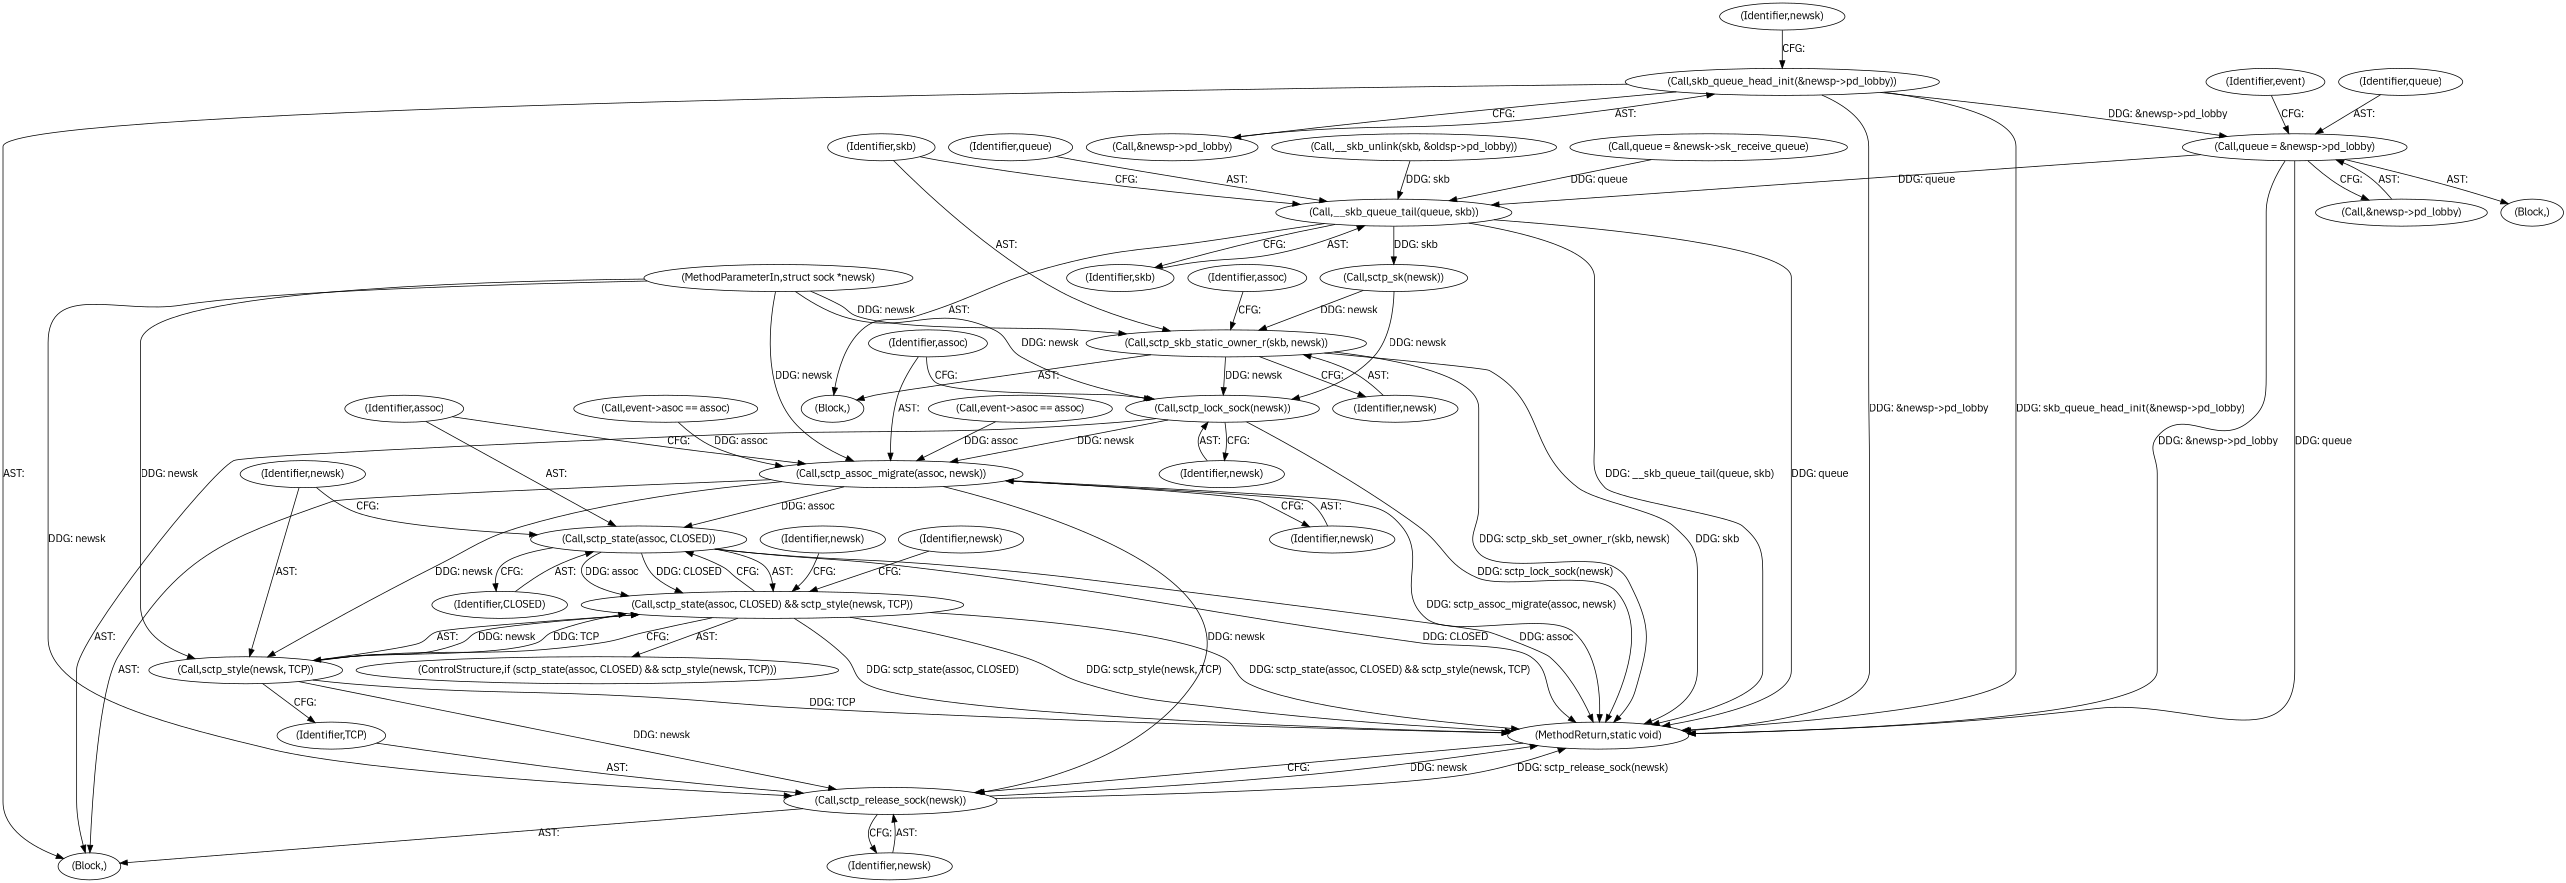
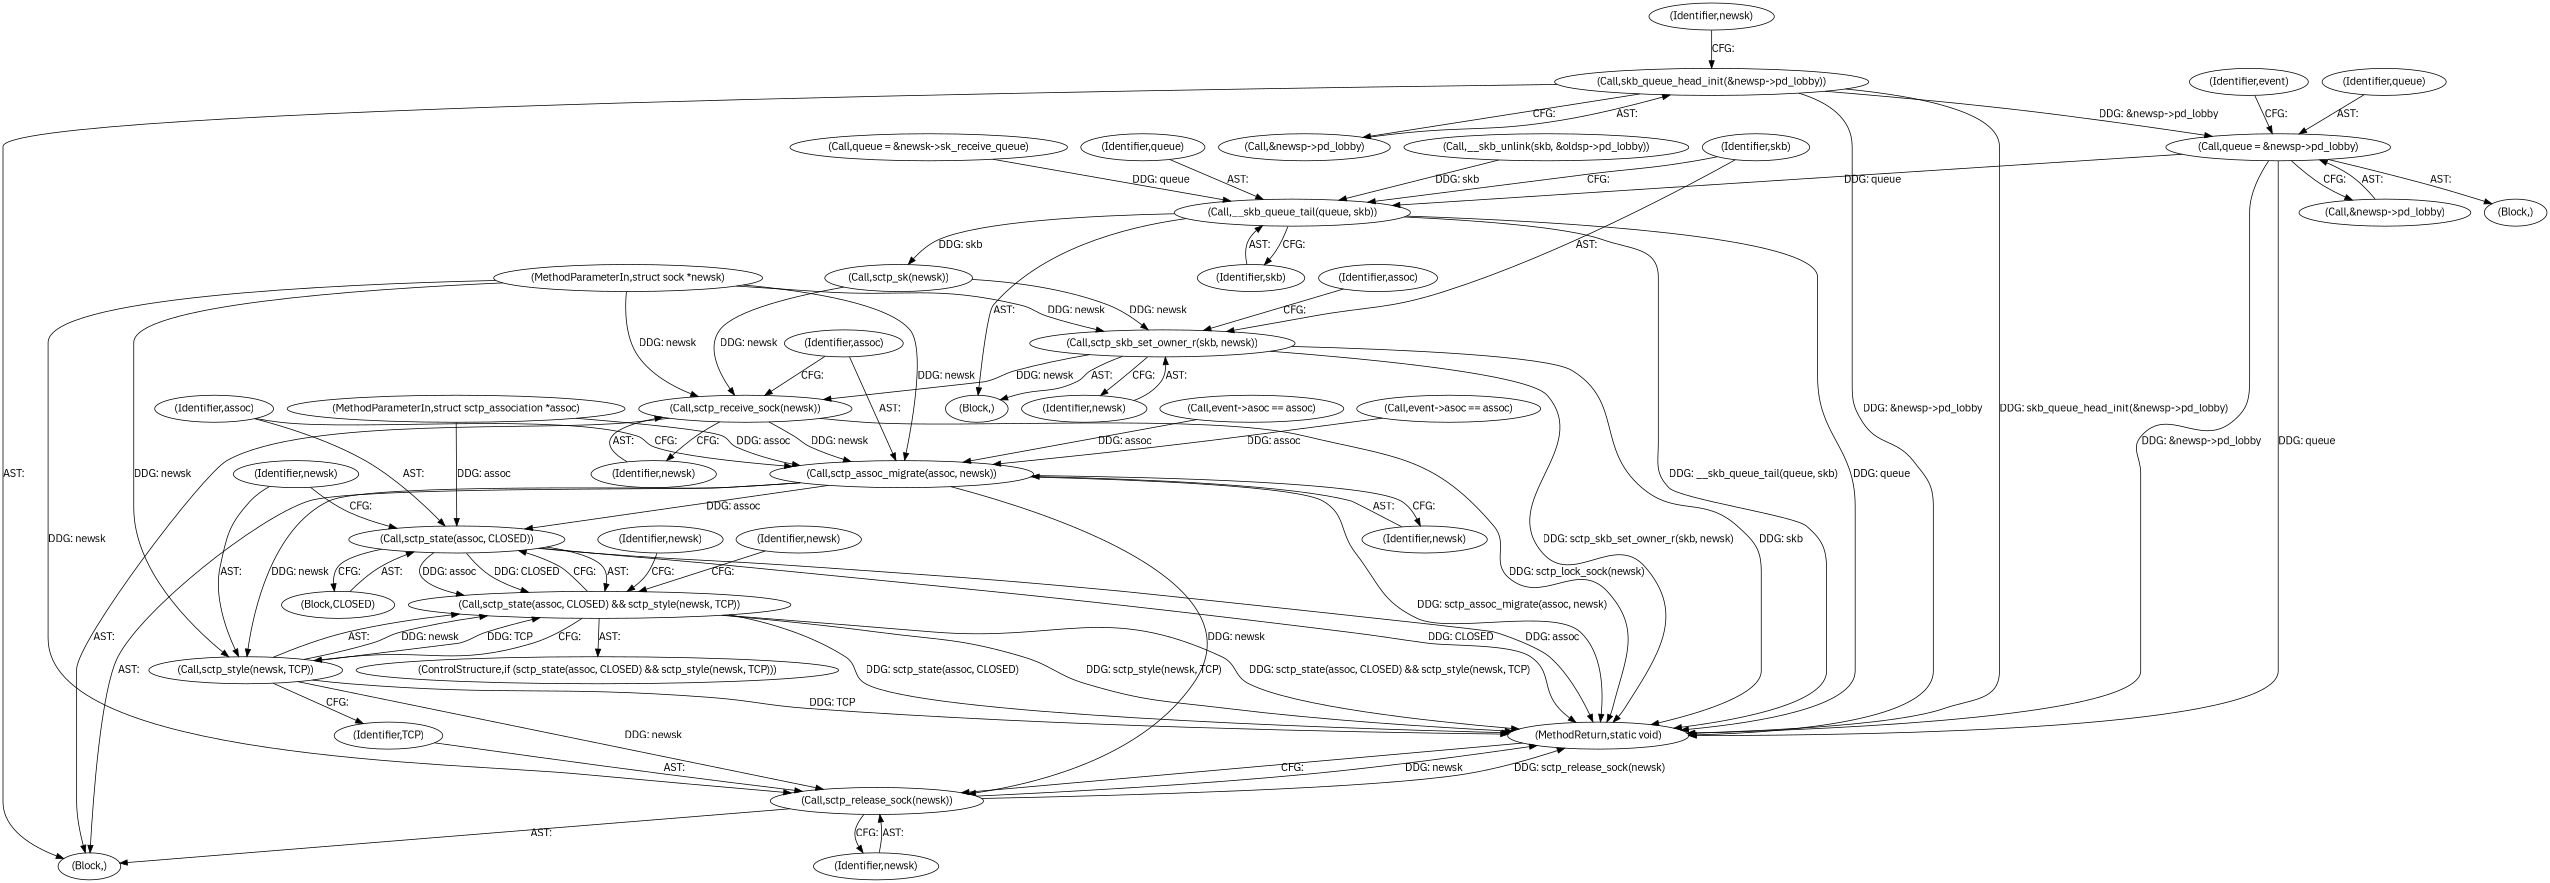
node "(Call,sctp_skb_static_owner_r(skb, newsk))": label "(Call,sctp_skb_static_owner_r(skb, newsk))" -> "(Call,sctp_skb_set_owner_r(skb, newsk))"
node "(MethodParameterIn,struct sctp_association *assoc)": added
node "(Call,sctp_lock_sock(newsk))": label "(Call,sctp_lock_sock(newsk))" -> "(Call,sctp_receive_sock(newsk))"
node "(Identifier,CLOSED)": label "(Identifier,CLOSED)" -> "(Block,CLOSED)"
